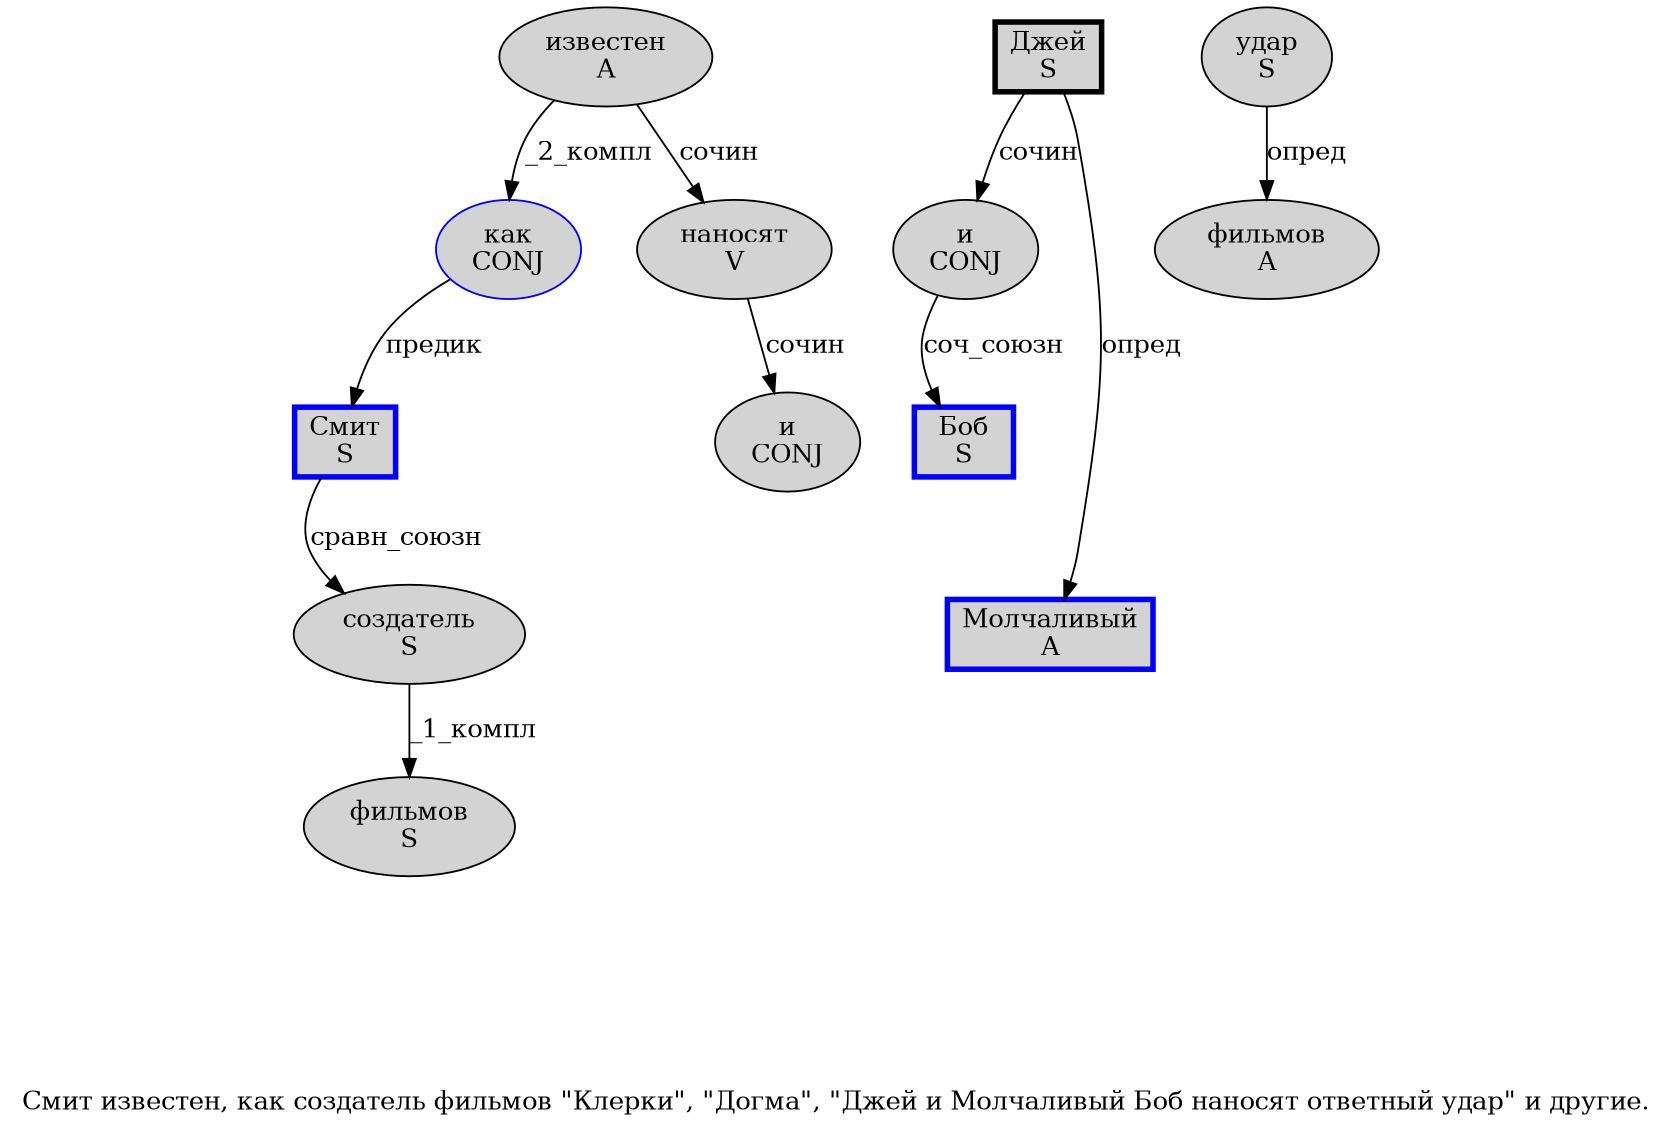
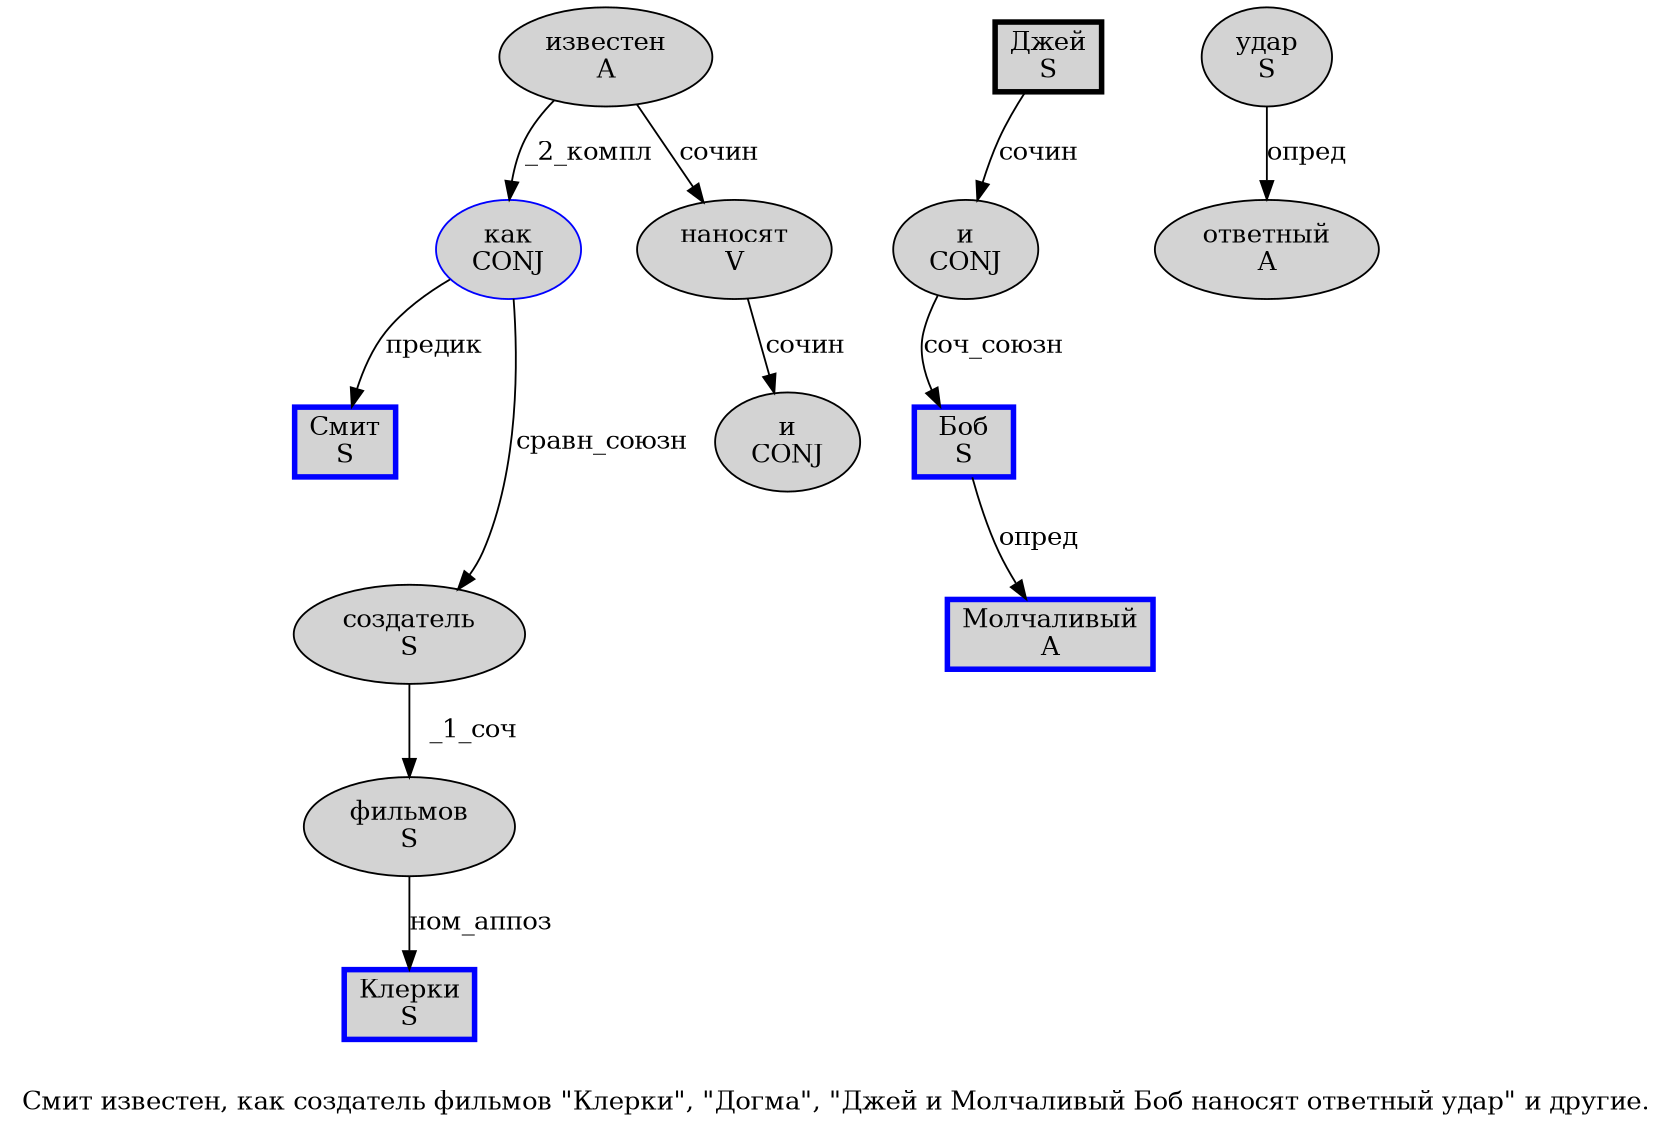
node "фильмов A": label "фильмов A" -> "ответный A"
edge "Джей S" -> "Молчаливый A": now "Боб S" -> "Молчаливый A"
edge "Смит S" -> "создатель S": now "как CONJ" -> "создатель S"
edge "создатель S" -> "фильмов S": label "_1_компл" -> "_1_соч"
node "Клерки S": added
